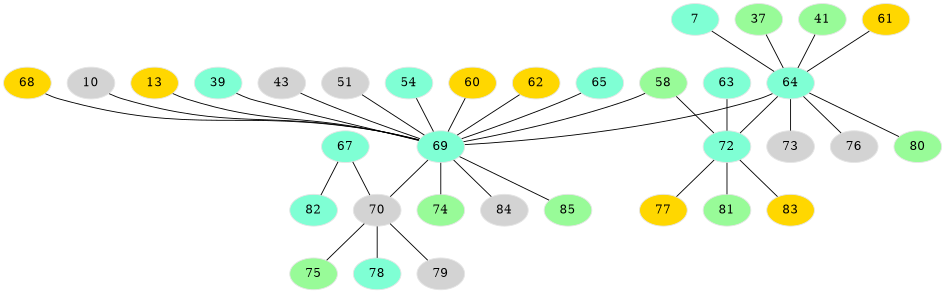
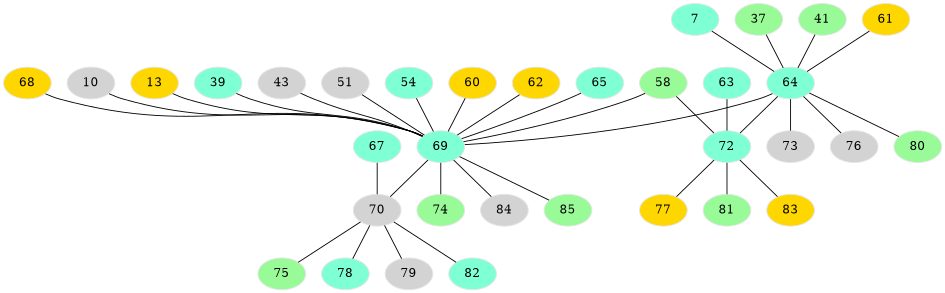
edge "67" -- "82": now "70" -- "82"
